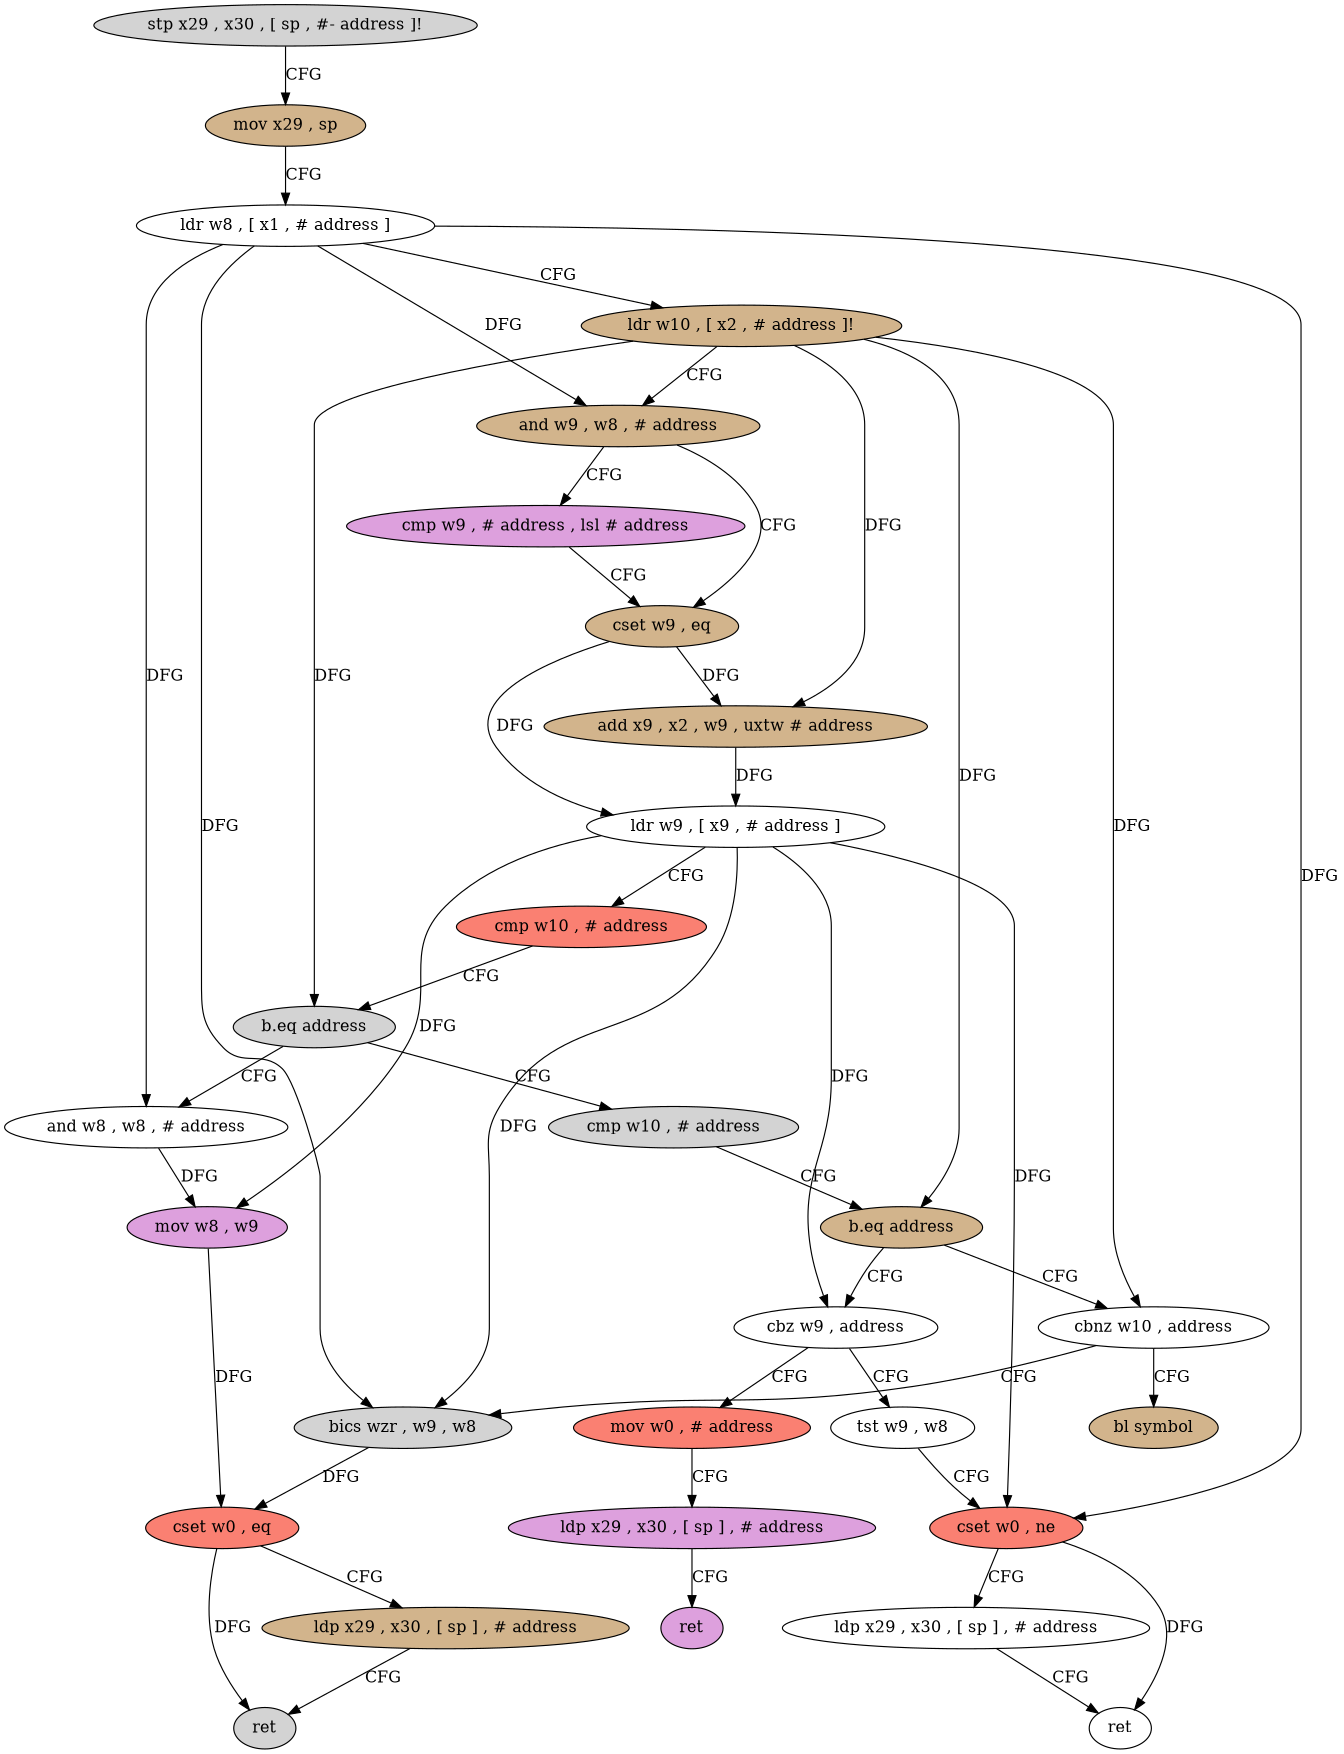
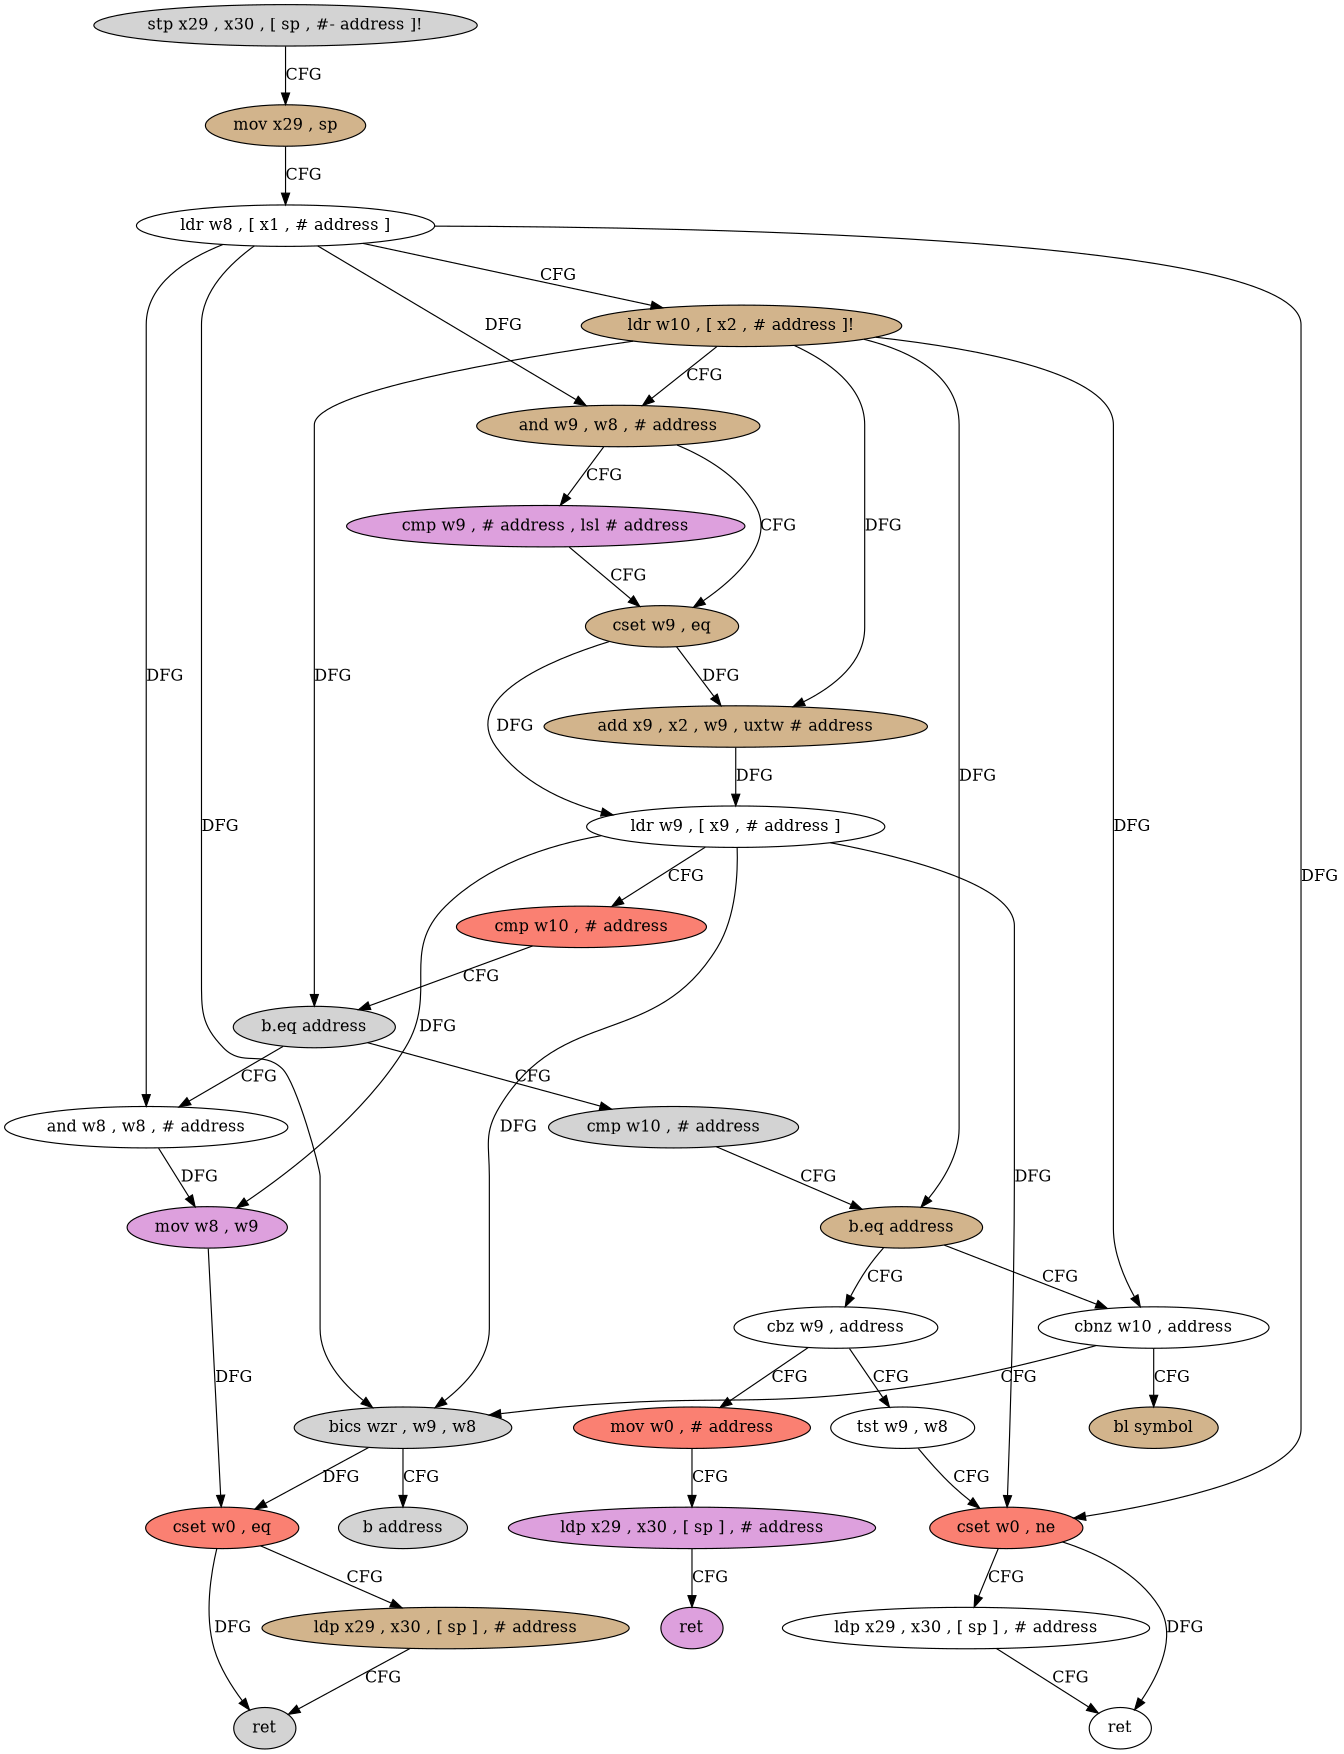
edge "ldr w9 , [ x9 , # address ]" -> "cbz w9 , address": removed, label "DFG"
node "b address": added
